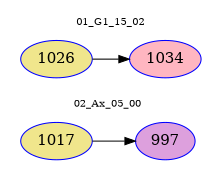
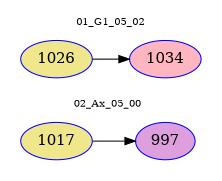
cluster "01_G1_15_02": label "01_G1_15_02" -> "01_G1_05_02"
